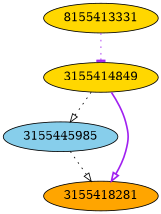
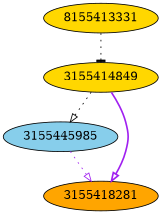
edge "8155413331" -> "3155414849": color purple -> black
edge "3155445985" -> "3155418281": color black -> purple
